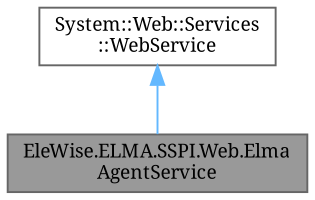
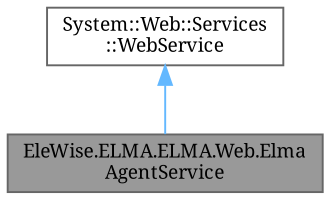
node "EleWise.ELMA.SSPI.Web.Elma AgentService": label "EleWise.ELMA.SSPI.Web.Elma AgentService" -> "EleWise.ELMA.ELMA.Web.Elma AgentService"
